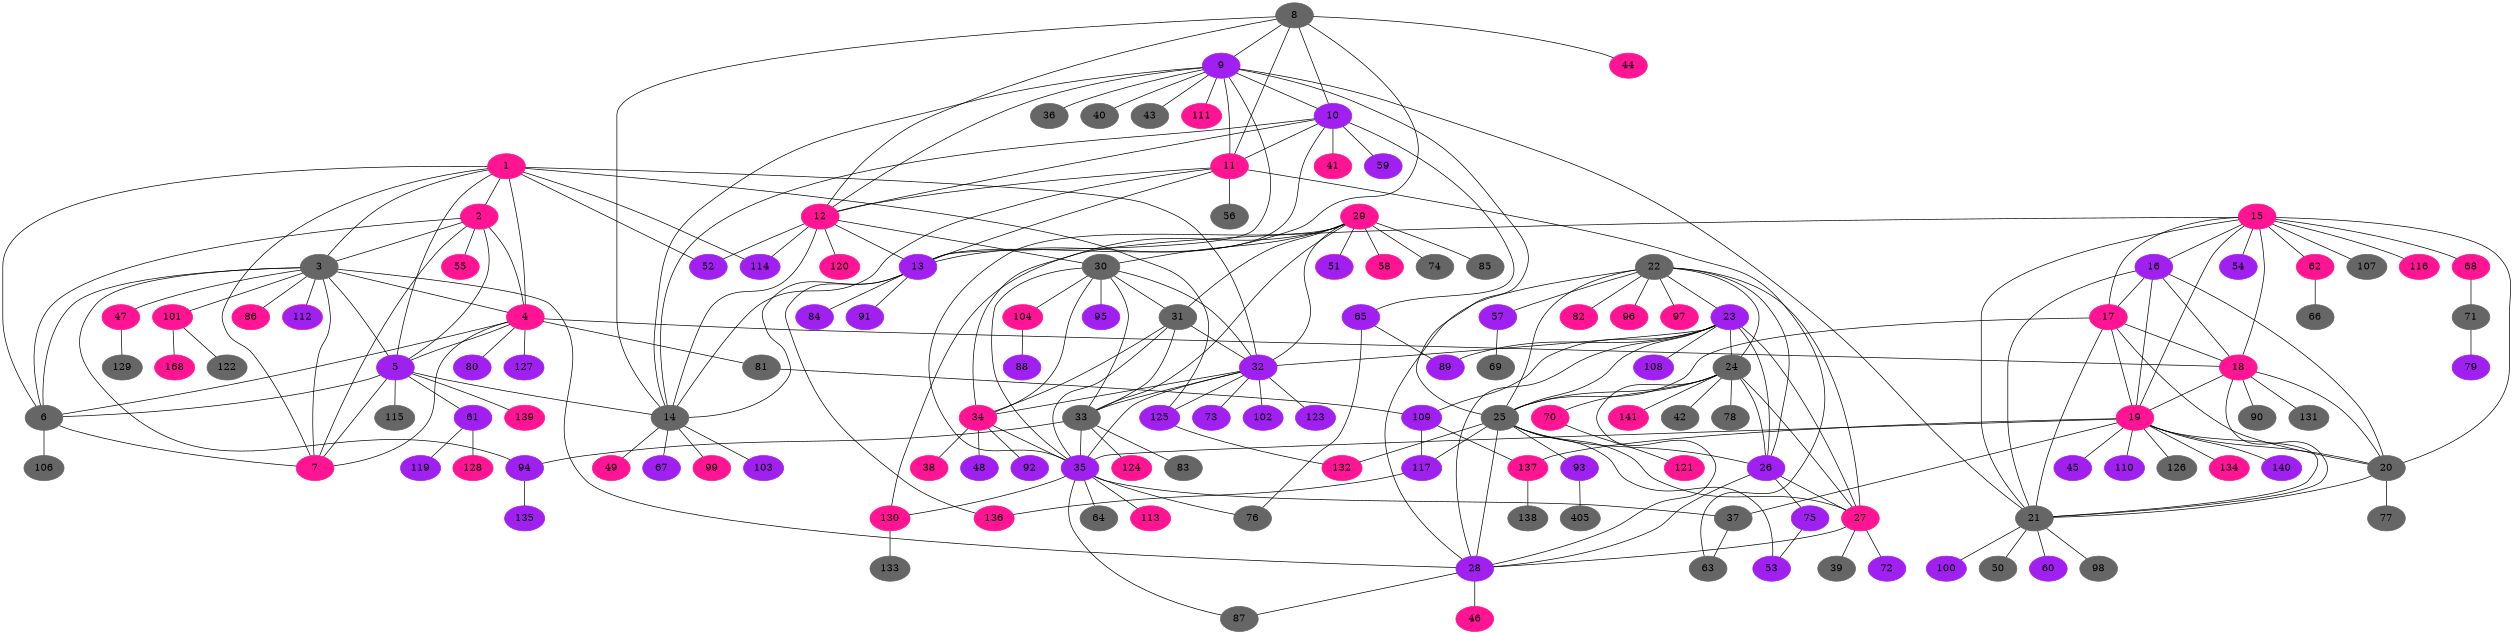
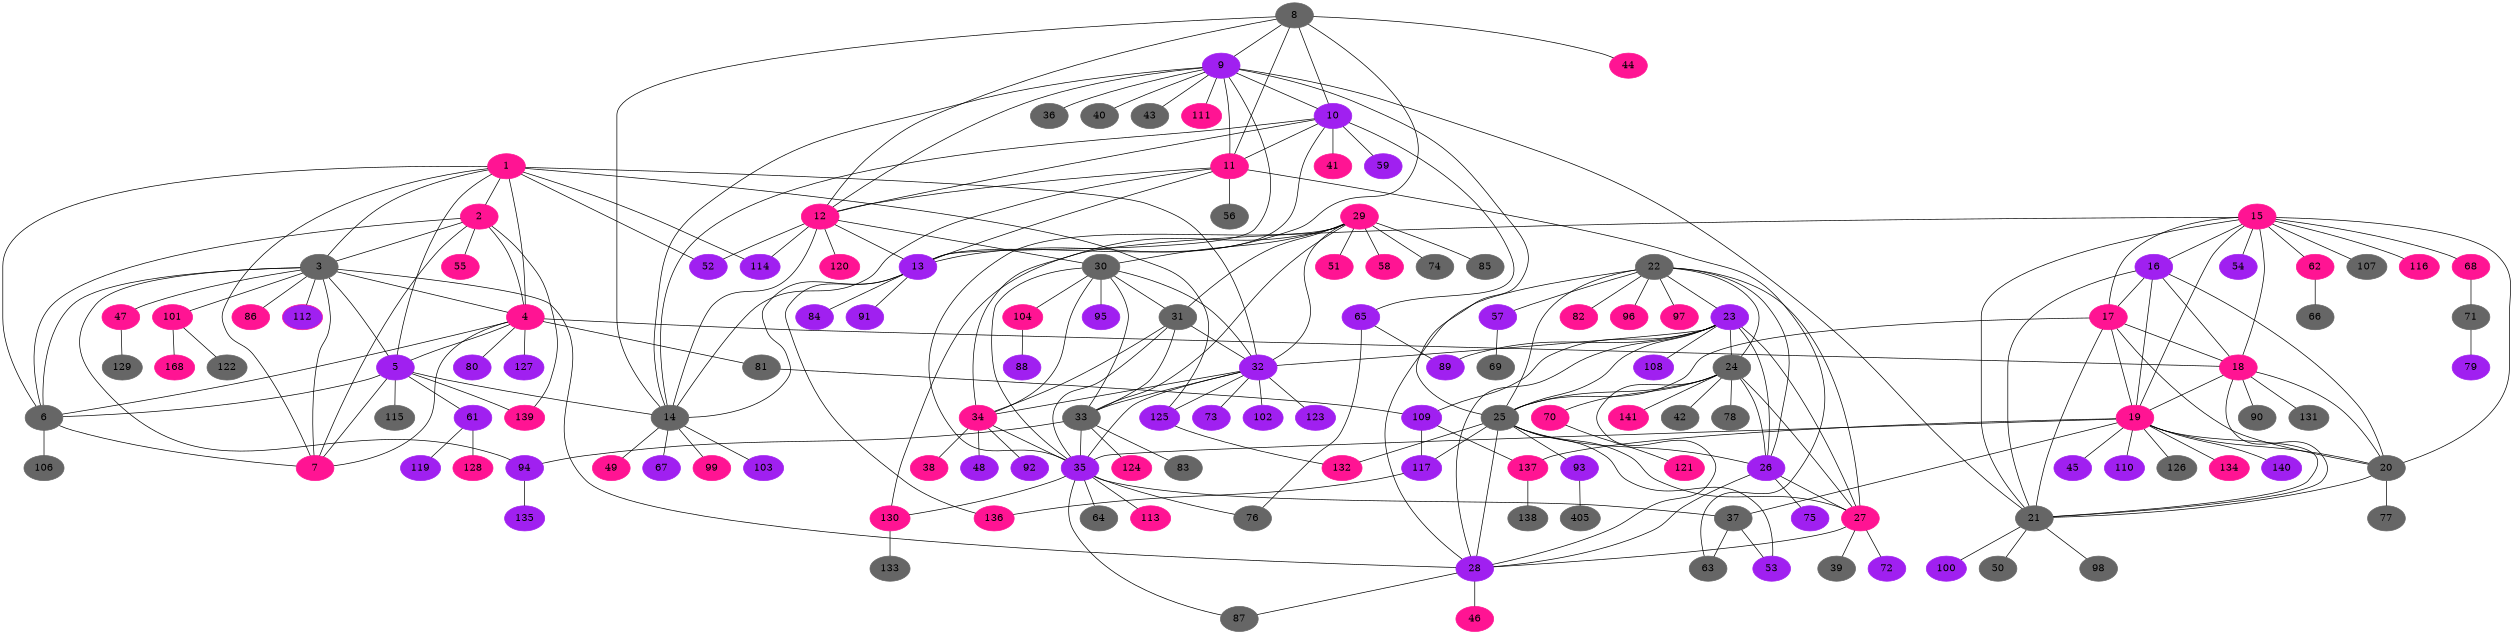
node "51": fillcolor purple -> deeppink
edge "2" -- "5": now "2" -- "139"
edge "75" -- "53": now "37" -- "53"
node "60": removed
